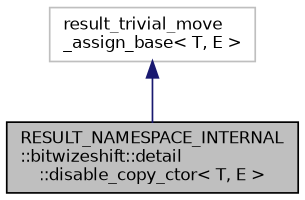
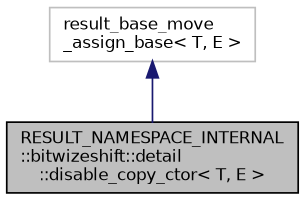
node "result_trivial_move _assign_base< T, E >": label "result_trivial_move _assign_base< T, E >" -> "result_base_move _assign_base< T, E >"
